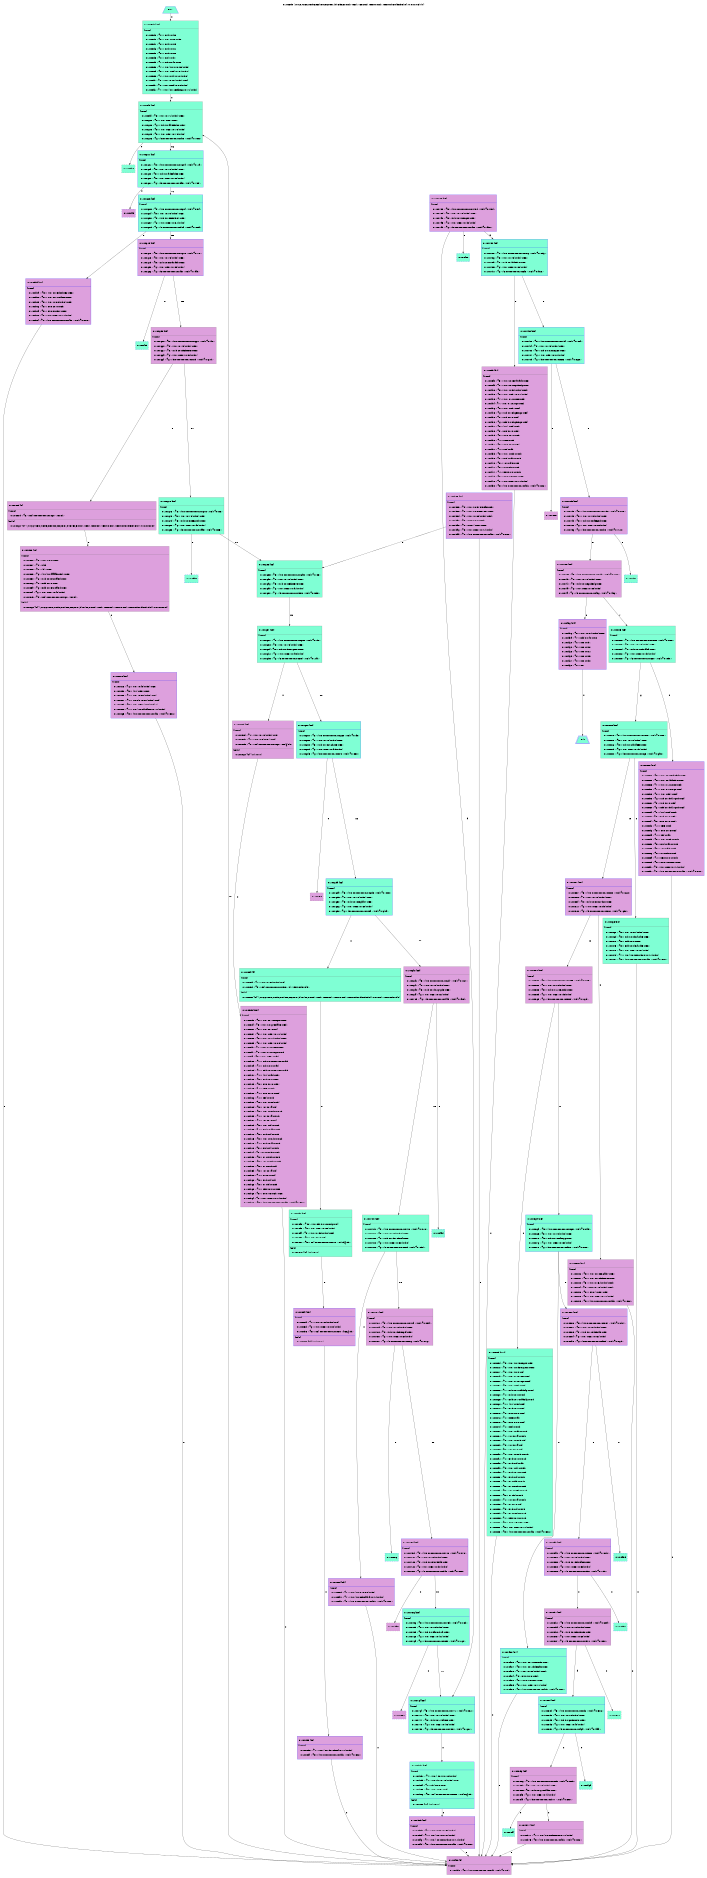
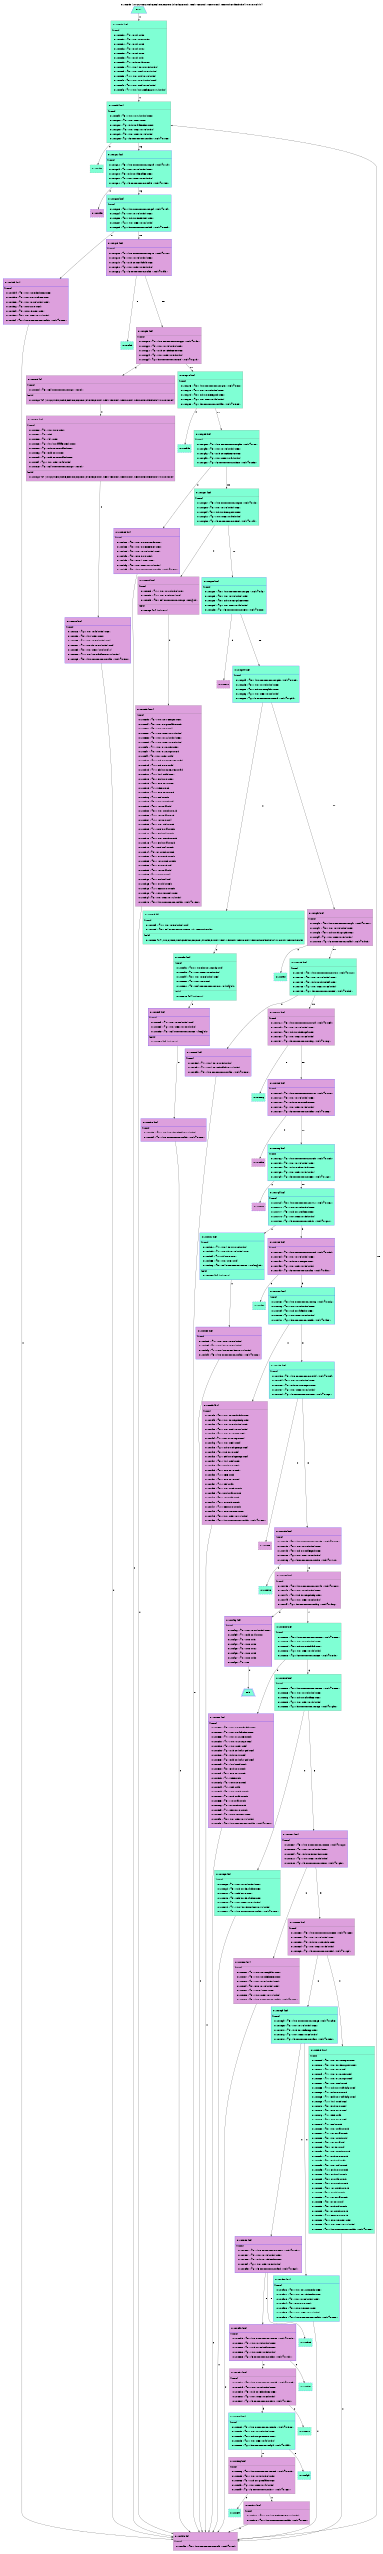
edge "0x401b83 [27]" -> "0x40168e [25]": reversed
edge "0x401788 [25]" -> "0x40176f [25]": reversed
